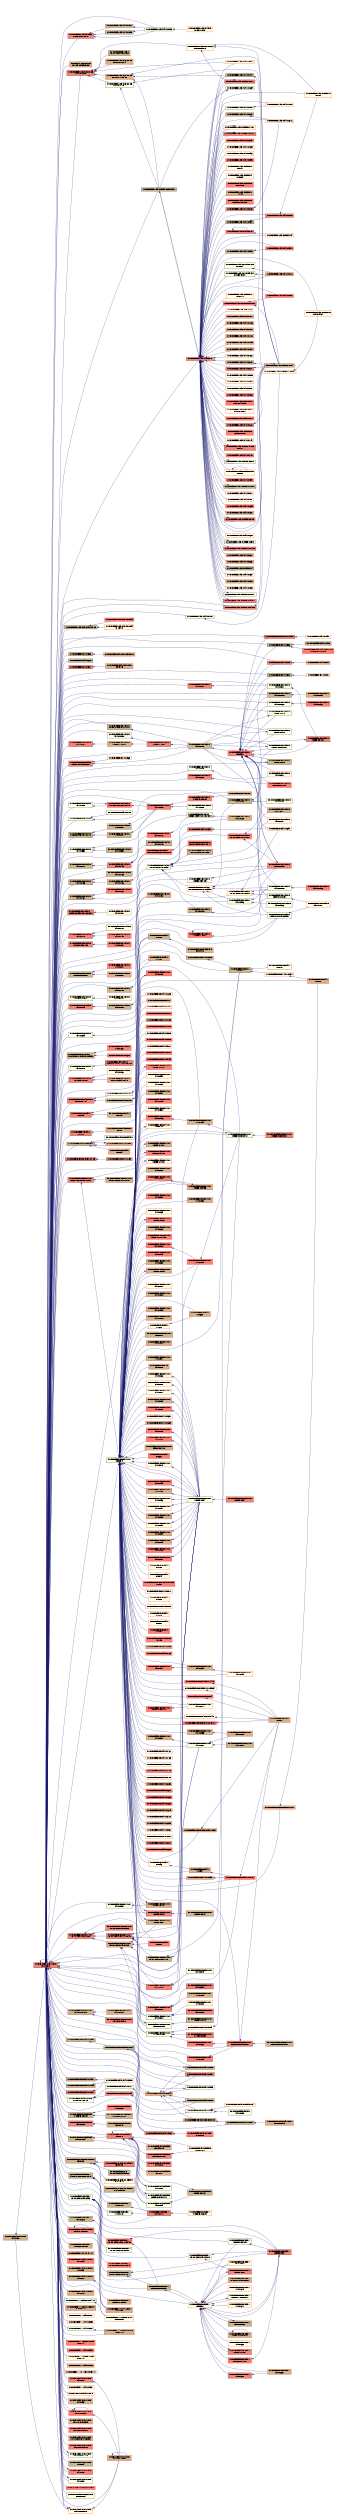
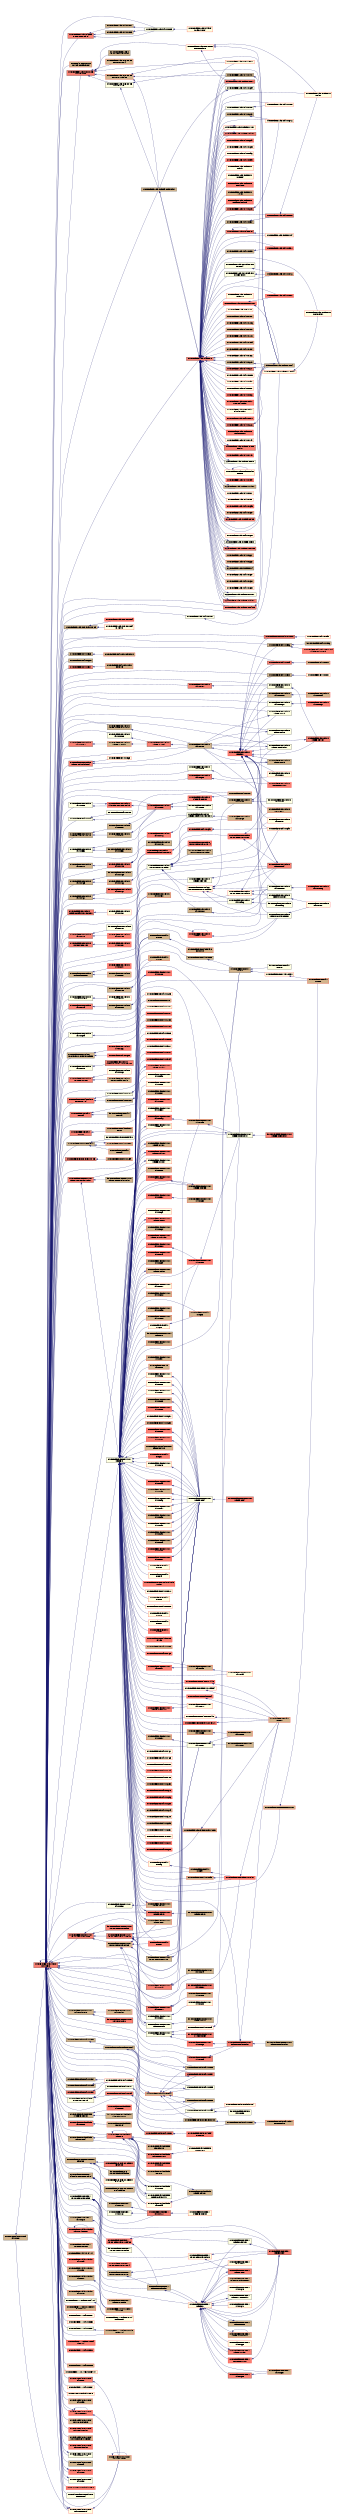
edge "omc_CodegenCppCommon _lm__251" -> "omc_CodegenCppCommon _daeExp": now "omc_CodegenCppCommon _lm__251" -> "omc_CodegenCppCommon _lm__354"
node "boxptr_CodegenCppCommon _fun__279": fillcolor lightyellow -> tan
node "boxptr_CodegenCppCommon _fun__200": removed
node "omc_CodegenEmbeddedC _fun__99": color black -> red
node "omc_CodegenXML_daeExpCref Rhs2Xml": removed
